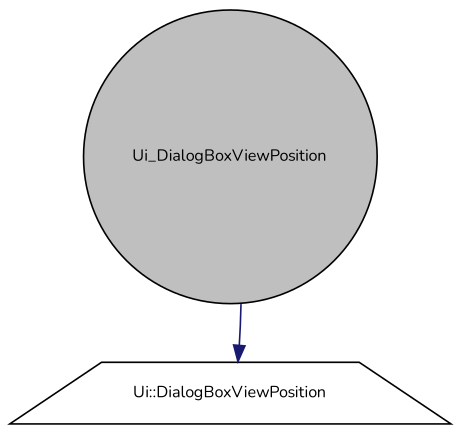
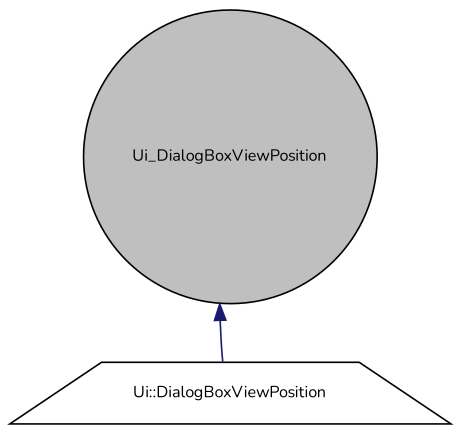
edge "Ui_DialogBoxViewPosition" -> "Ui::DialogBoxViewPosition": reversed
